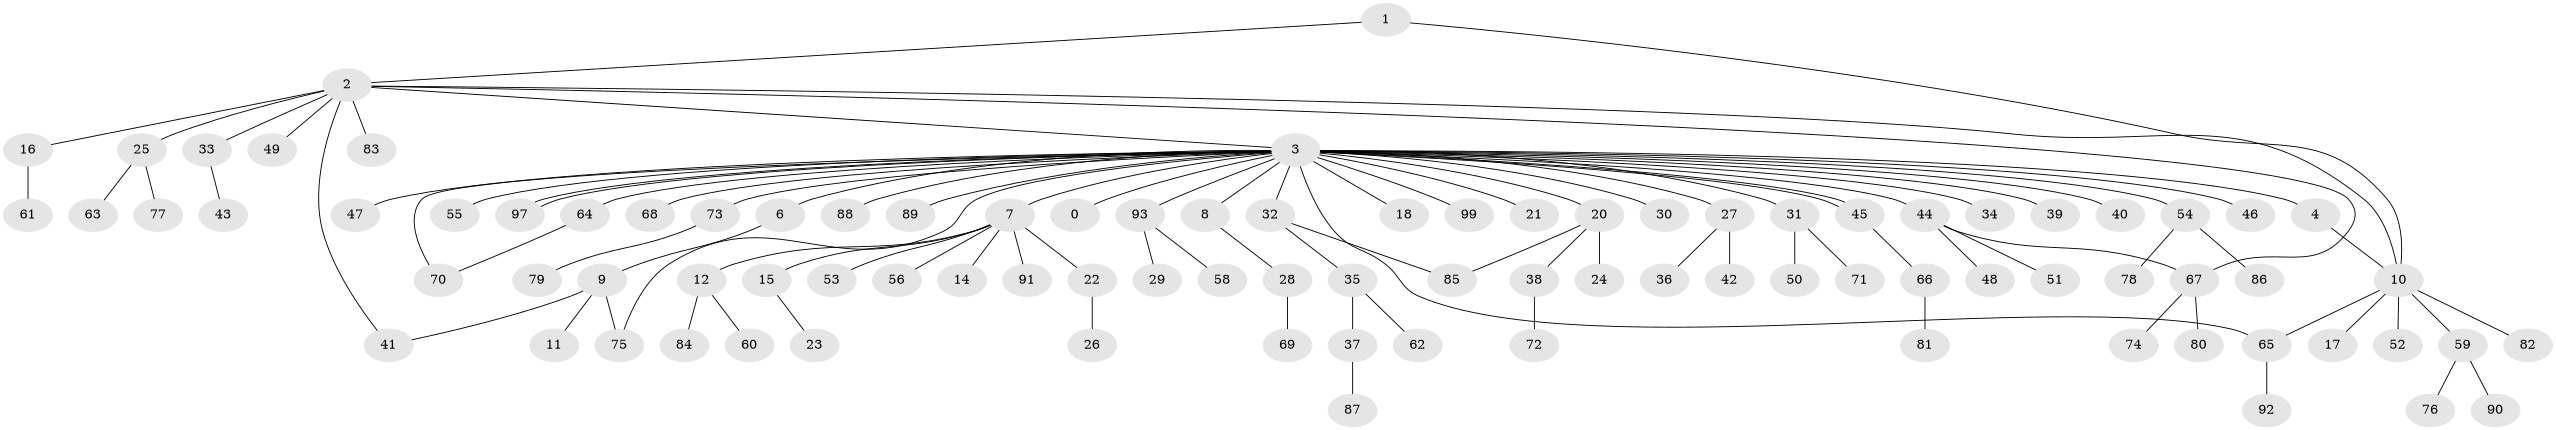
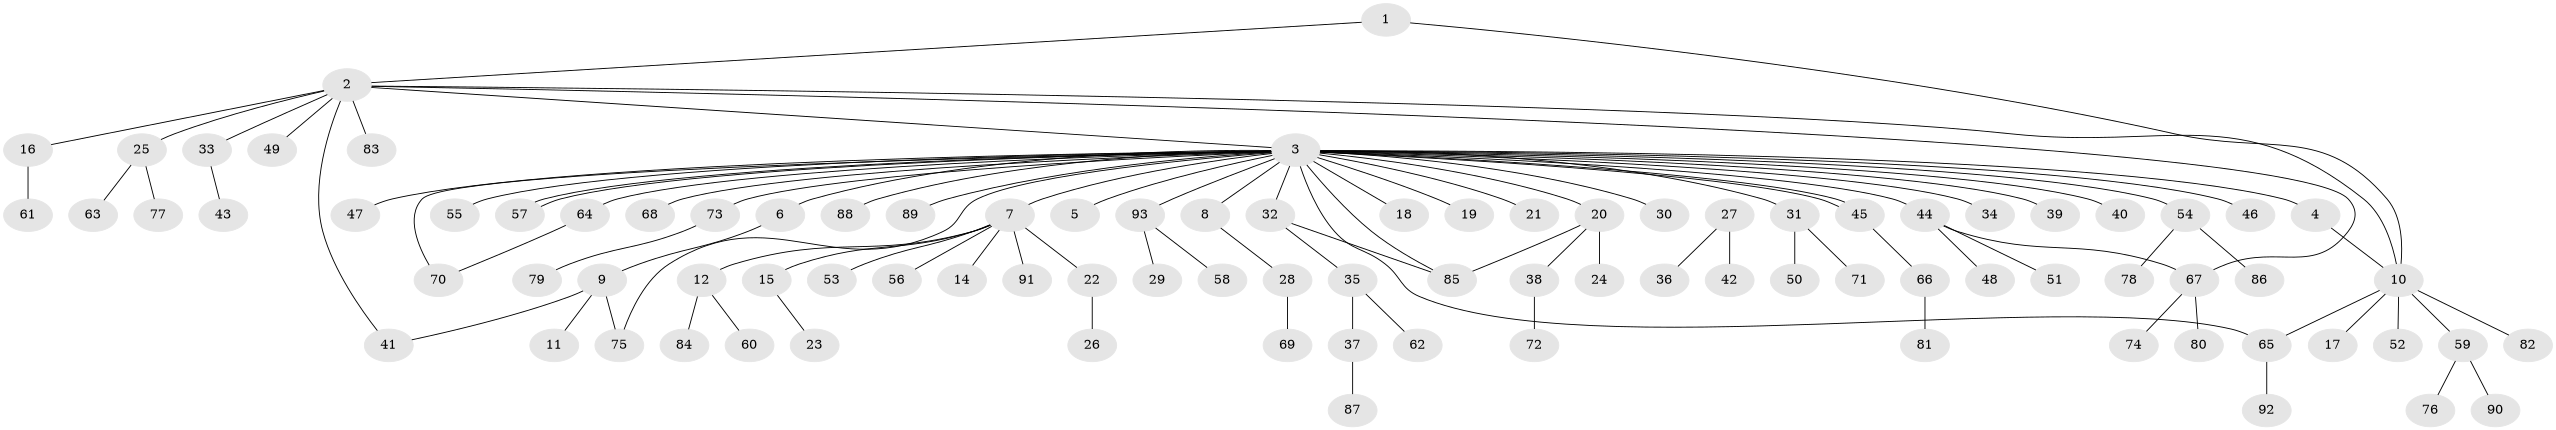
edge "3" -- "27": now "3" -- "85"
node "97": label "97" -> "57"
node "0": label "0" -> "5"
node "99": label "99" -> "19"
